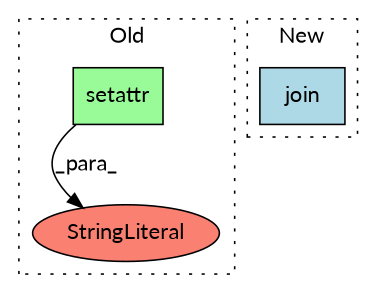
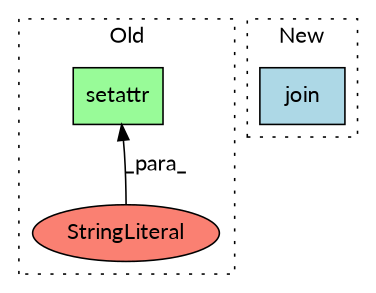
edge "setattr" -> "StringLiteral": reversed
